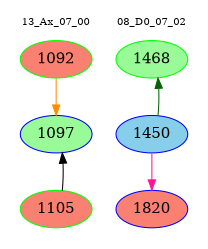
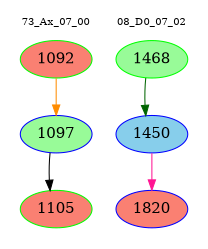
cluster "13_Ax_07_00": label "13_Ax_07_00" -> "73_Ax_07_00"
edge "1450" -> "1468": reversed
edge "1105" -> "1097": reversed
